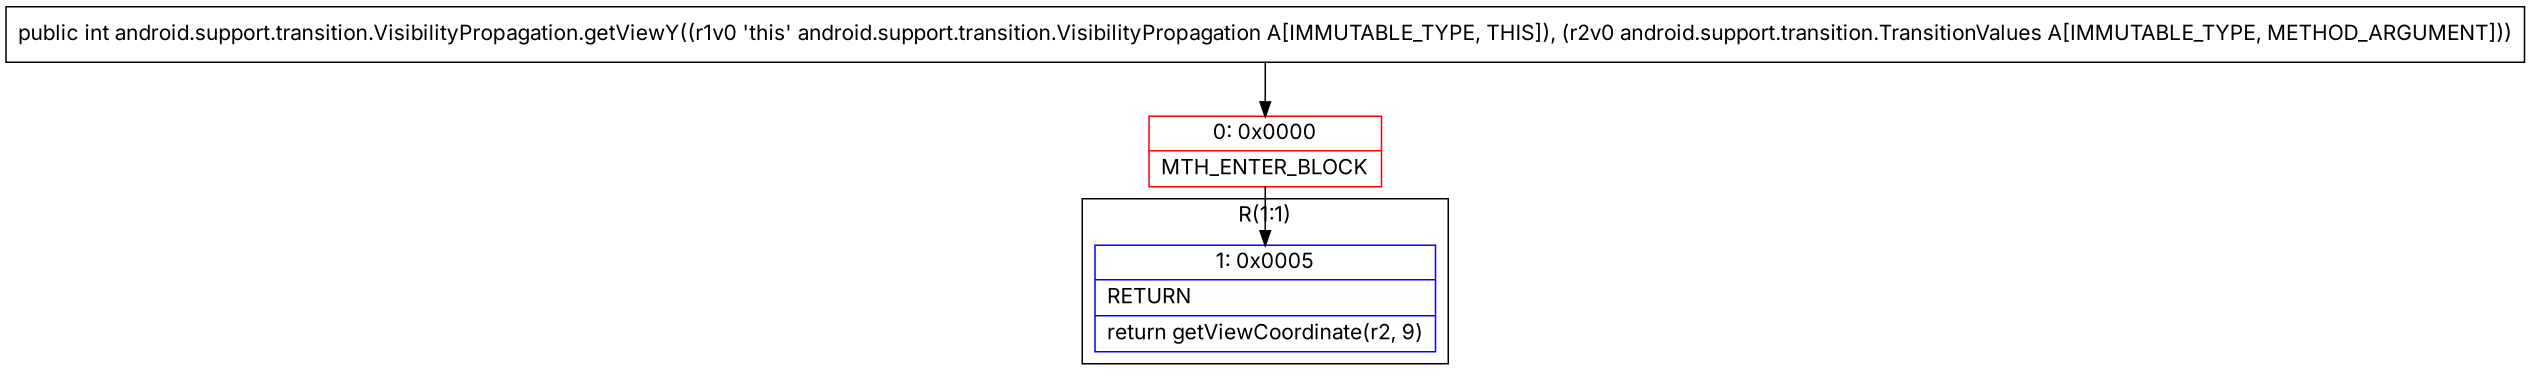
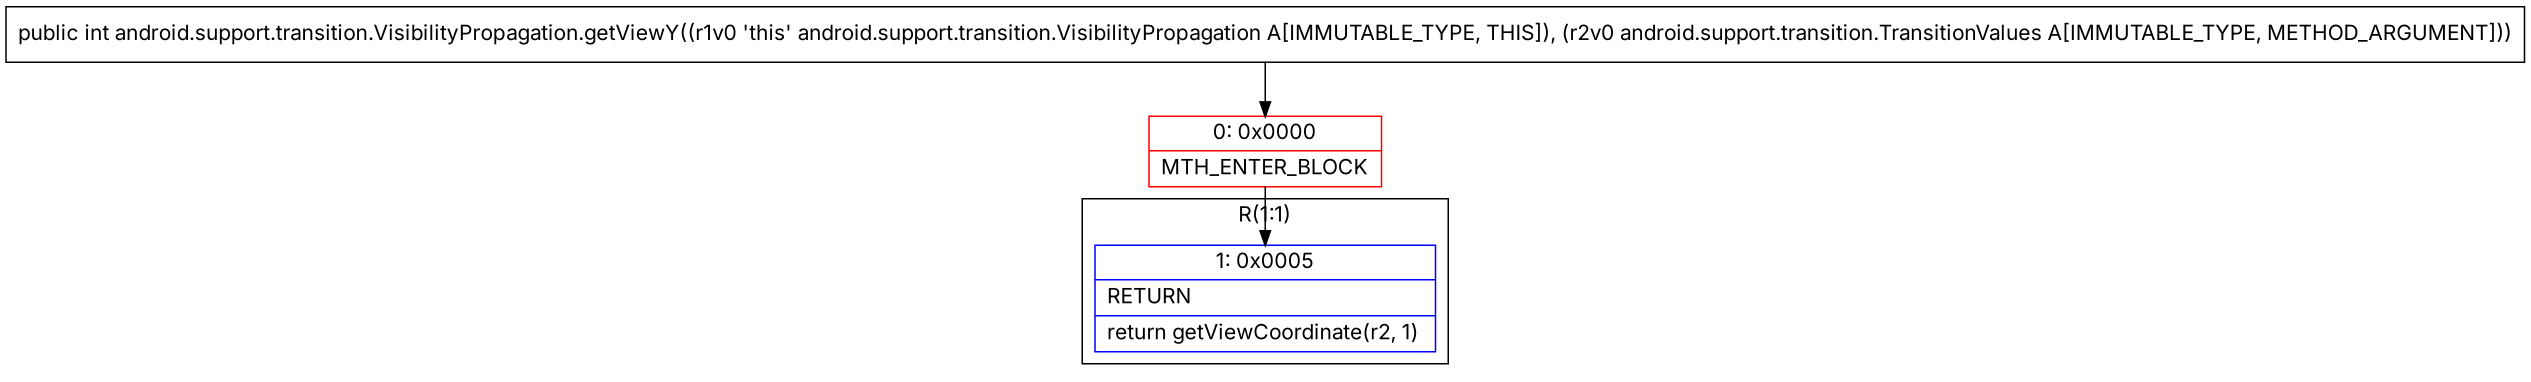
node "1: 0x0005": text "return getViewCoordinate(r2, 9)" -> "return getViewCoordinate(r2, 1)"
